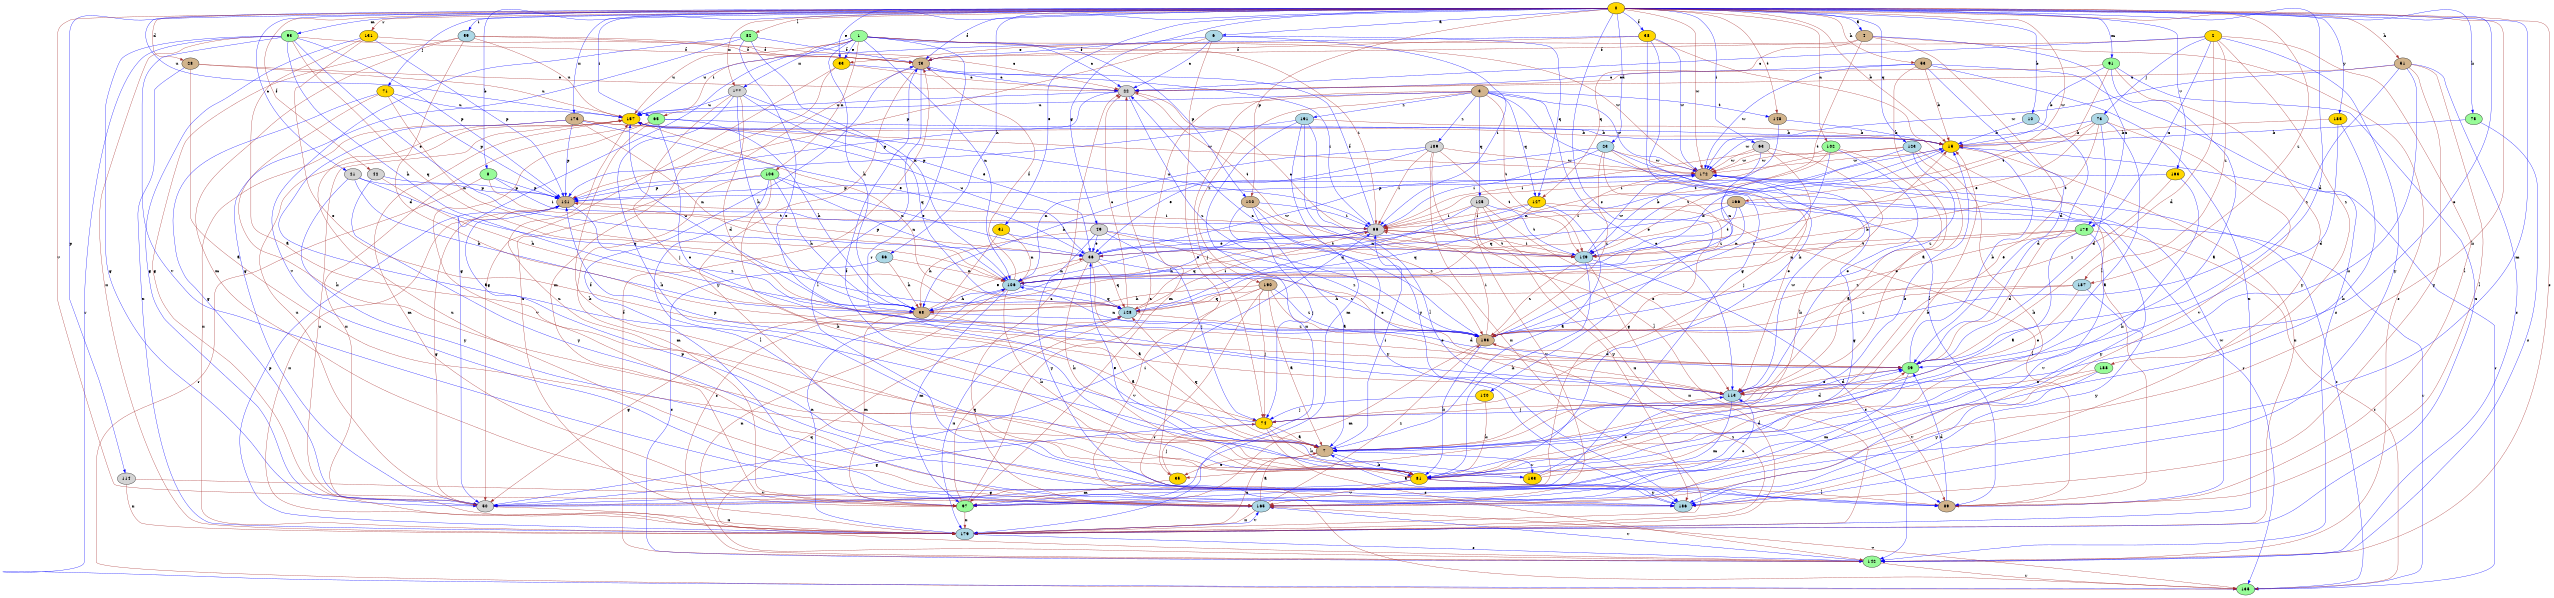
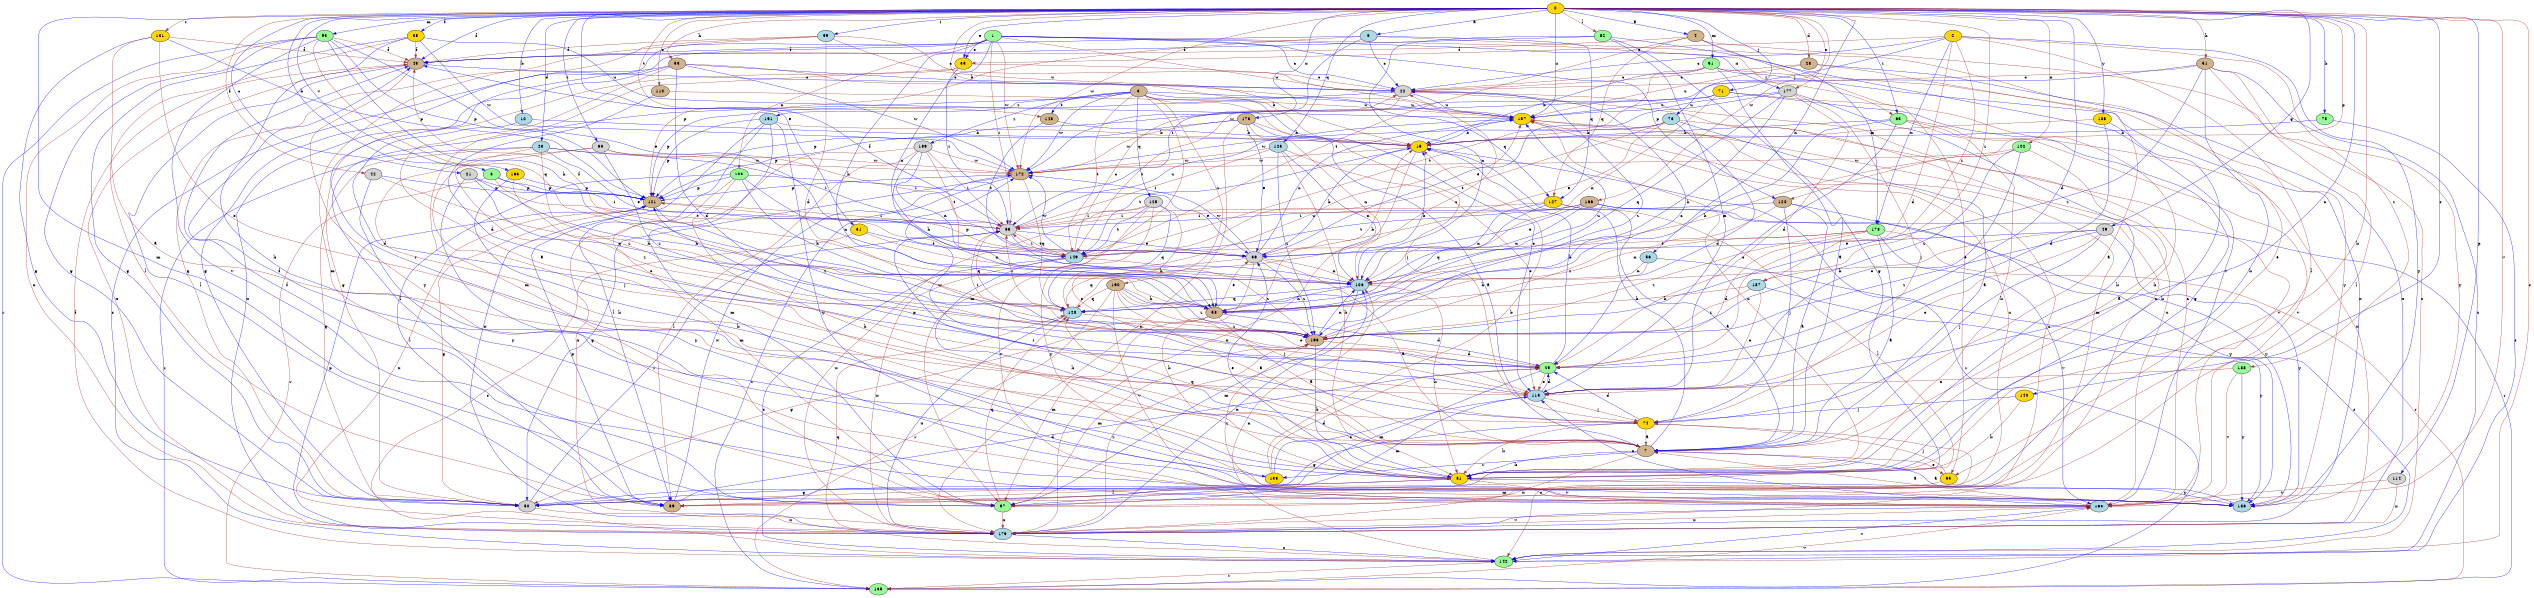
node "110": added
